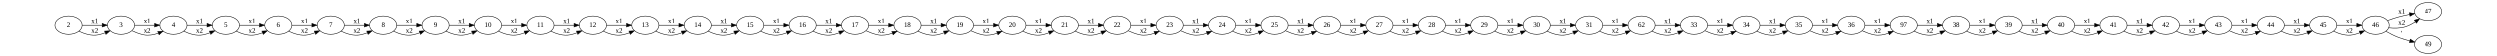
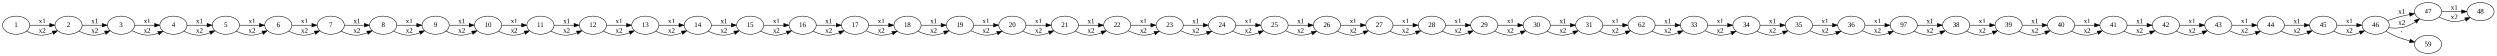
node "48": added
node "1": added
node "49": label "49" -> "59"
